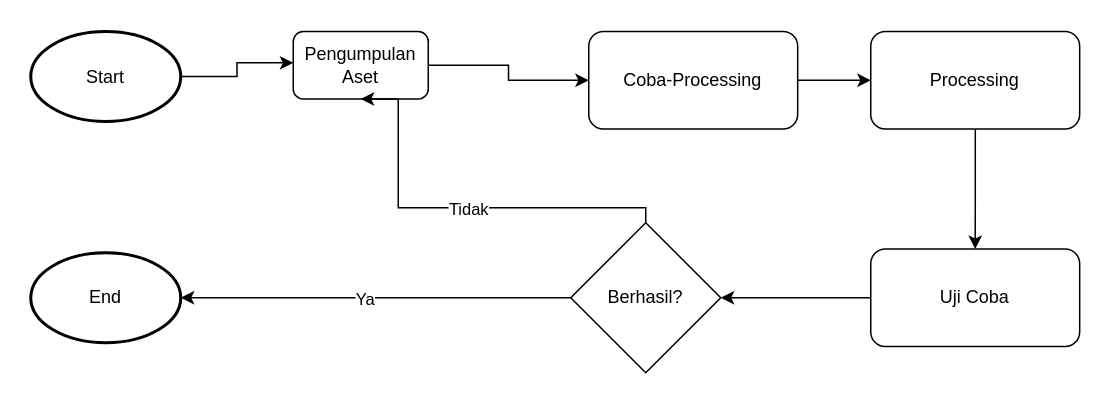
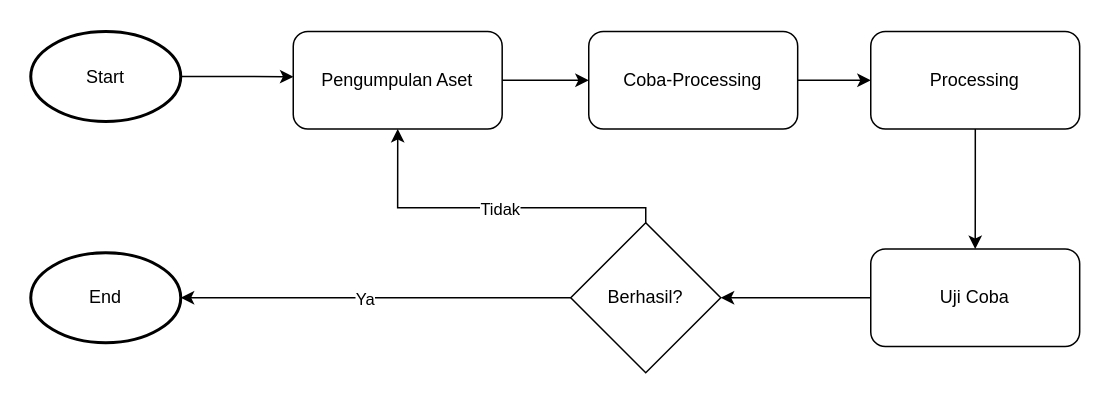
node "Pengumpulan Aset": size 135x68 -> 209x98
